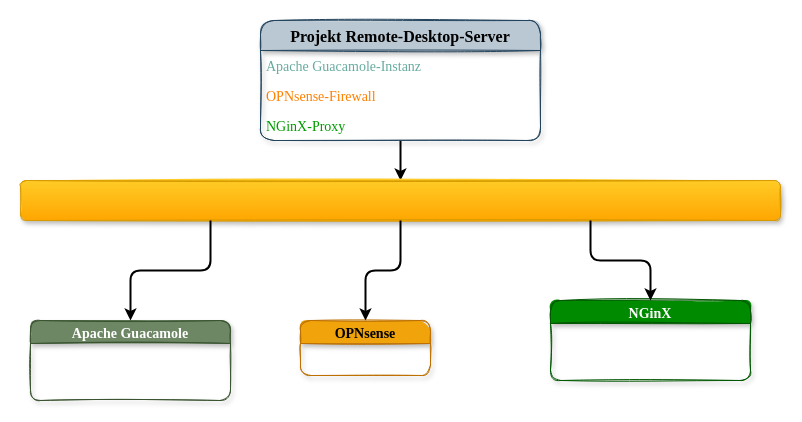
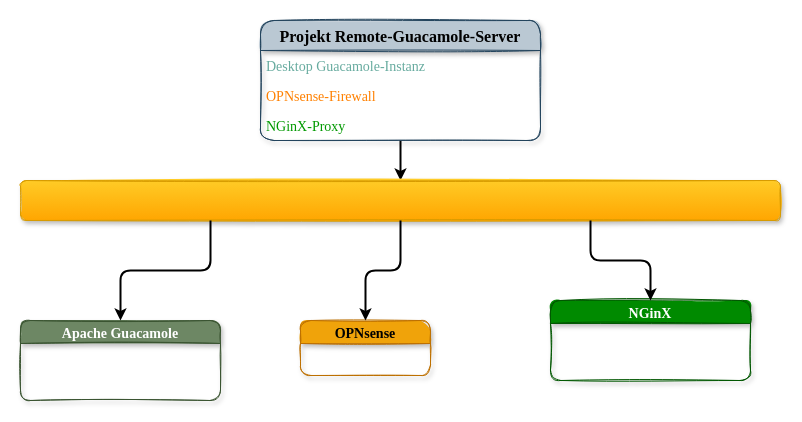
node "Projekt Remote-Desktop-Server": label "Projekt Remote-Desktop-Server" -> "Projekt Remote-Guacamole-Server"
node "Apache Guacamole-Instanz": label "Apache Guacamole-Instanz" -> "Desktop Guacamole-Instanz"
node "Apache Guacamole": moved (131, 361) -> (121, 361)
